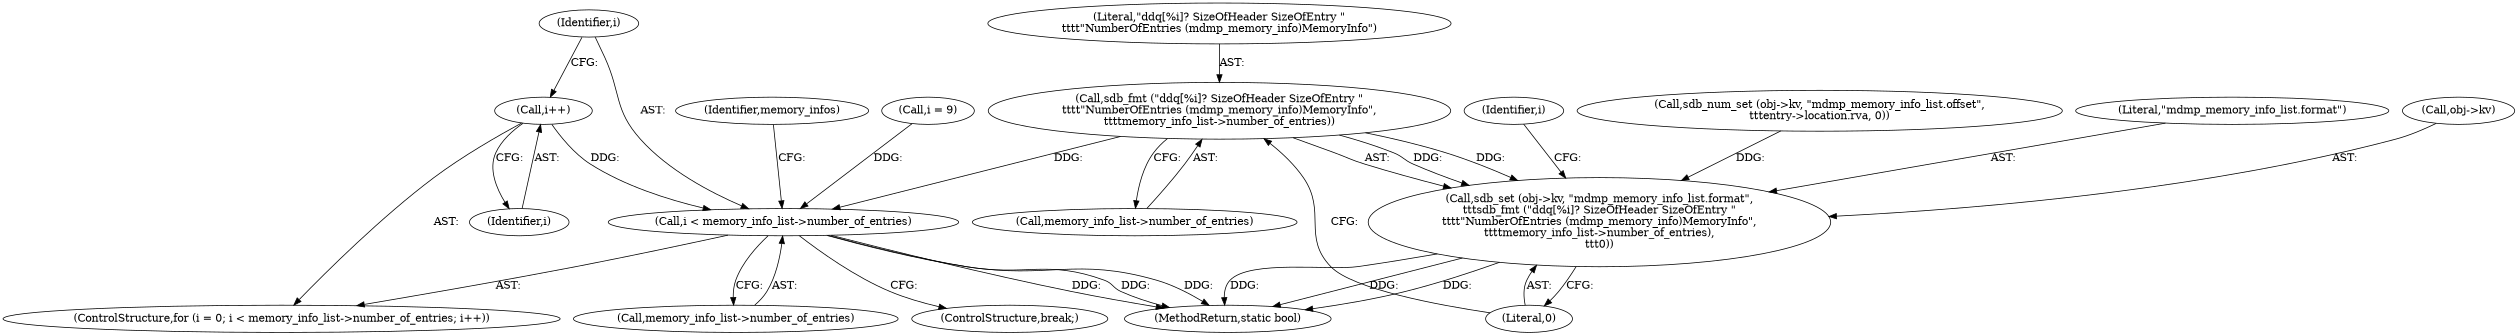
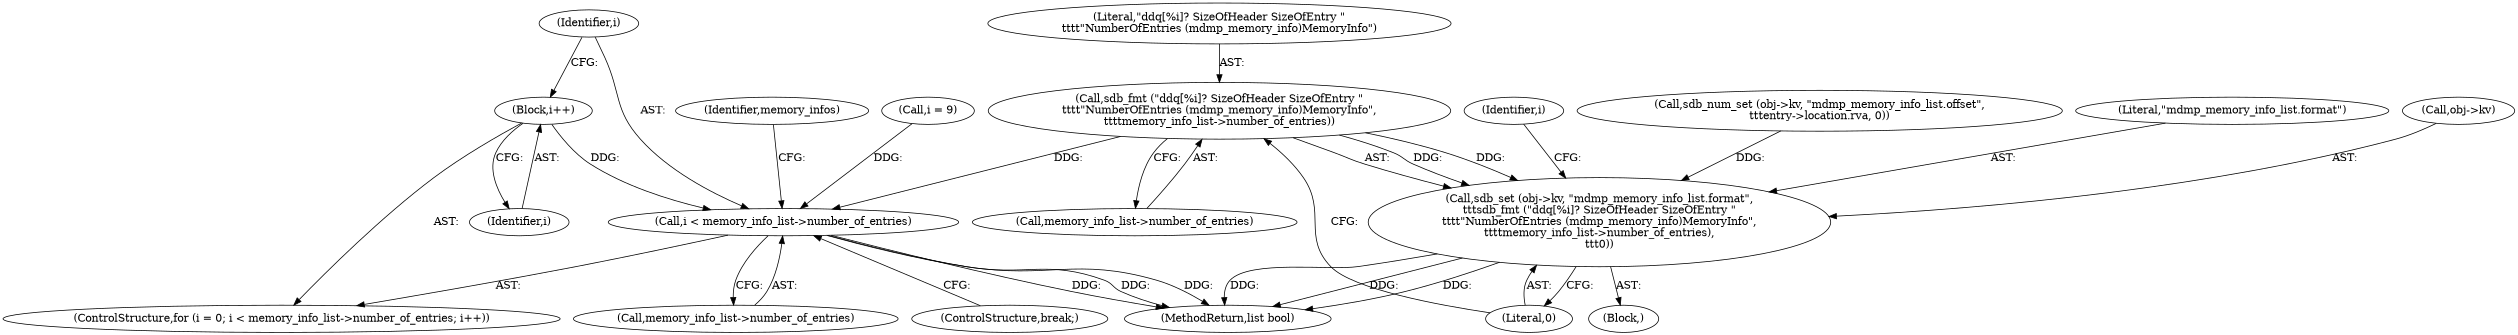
node "(Call,i++)": label "(Call,i++)" -> "(Block,i++)"
edge "(Call,i < memory_info_list->number_of_entries)" -> "(ControlStructure,break;)": reversed
node "(MethodReturn,static bool)": label "(MethodReturn,static bool)" -> "(MethodReturn,list bool)"
node "(Block,)": added
